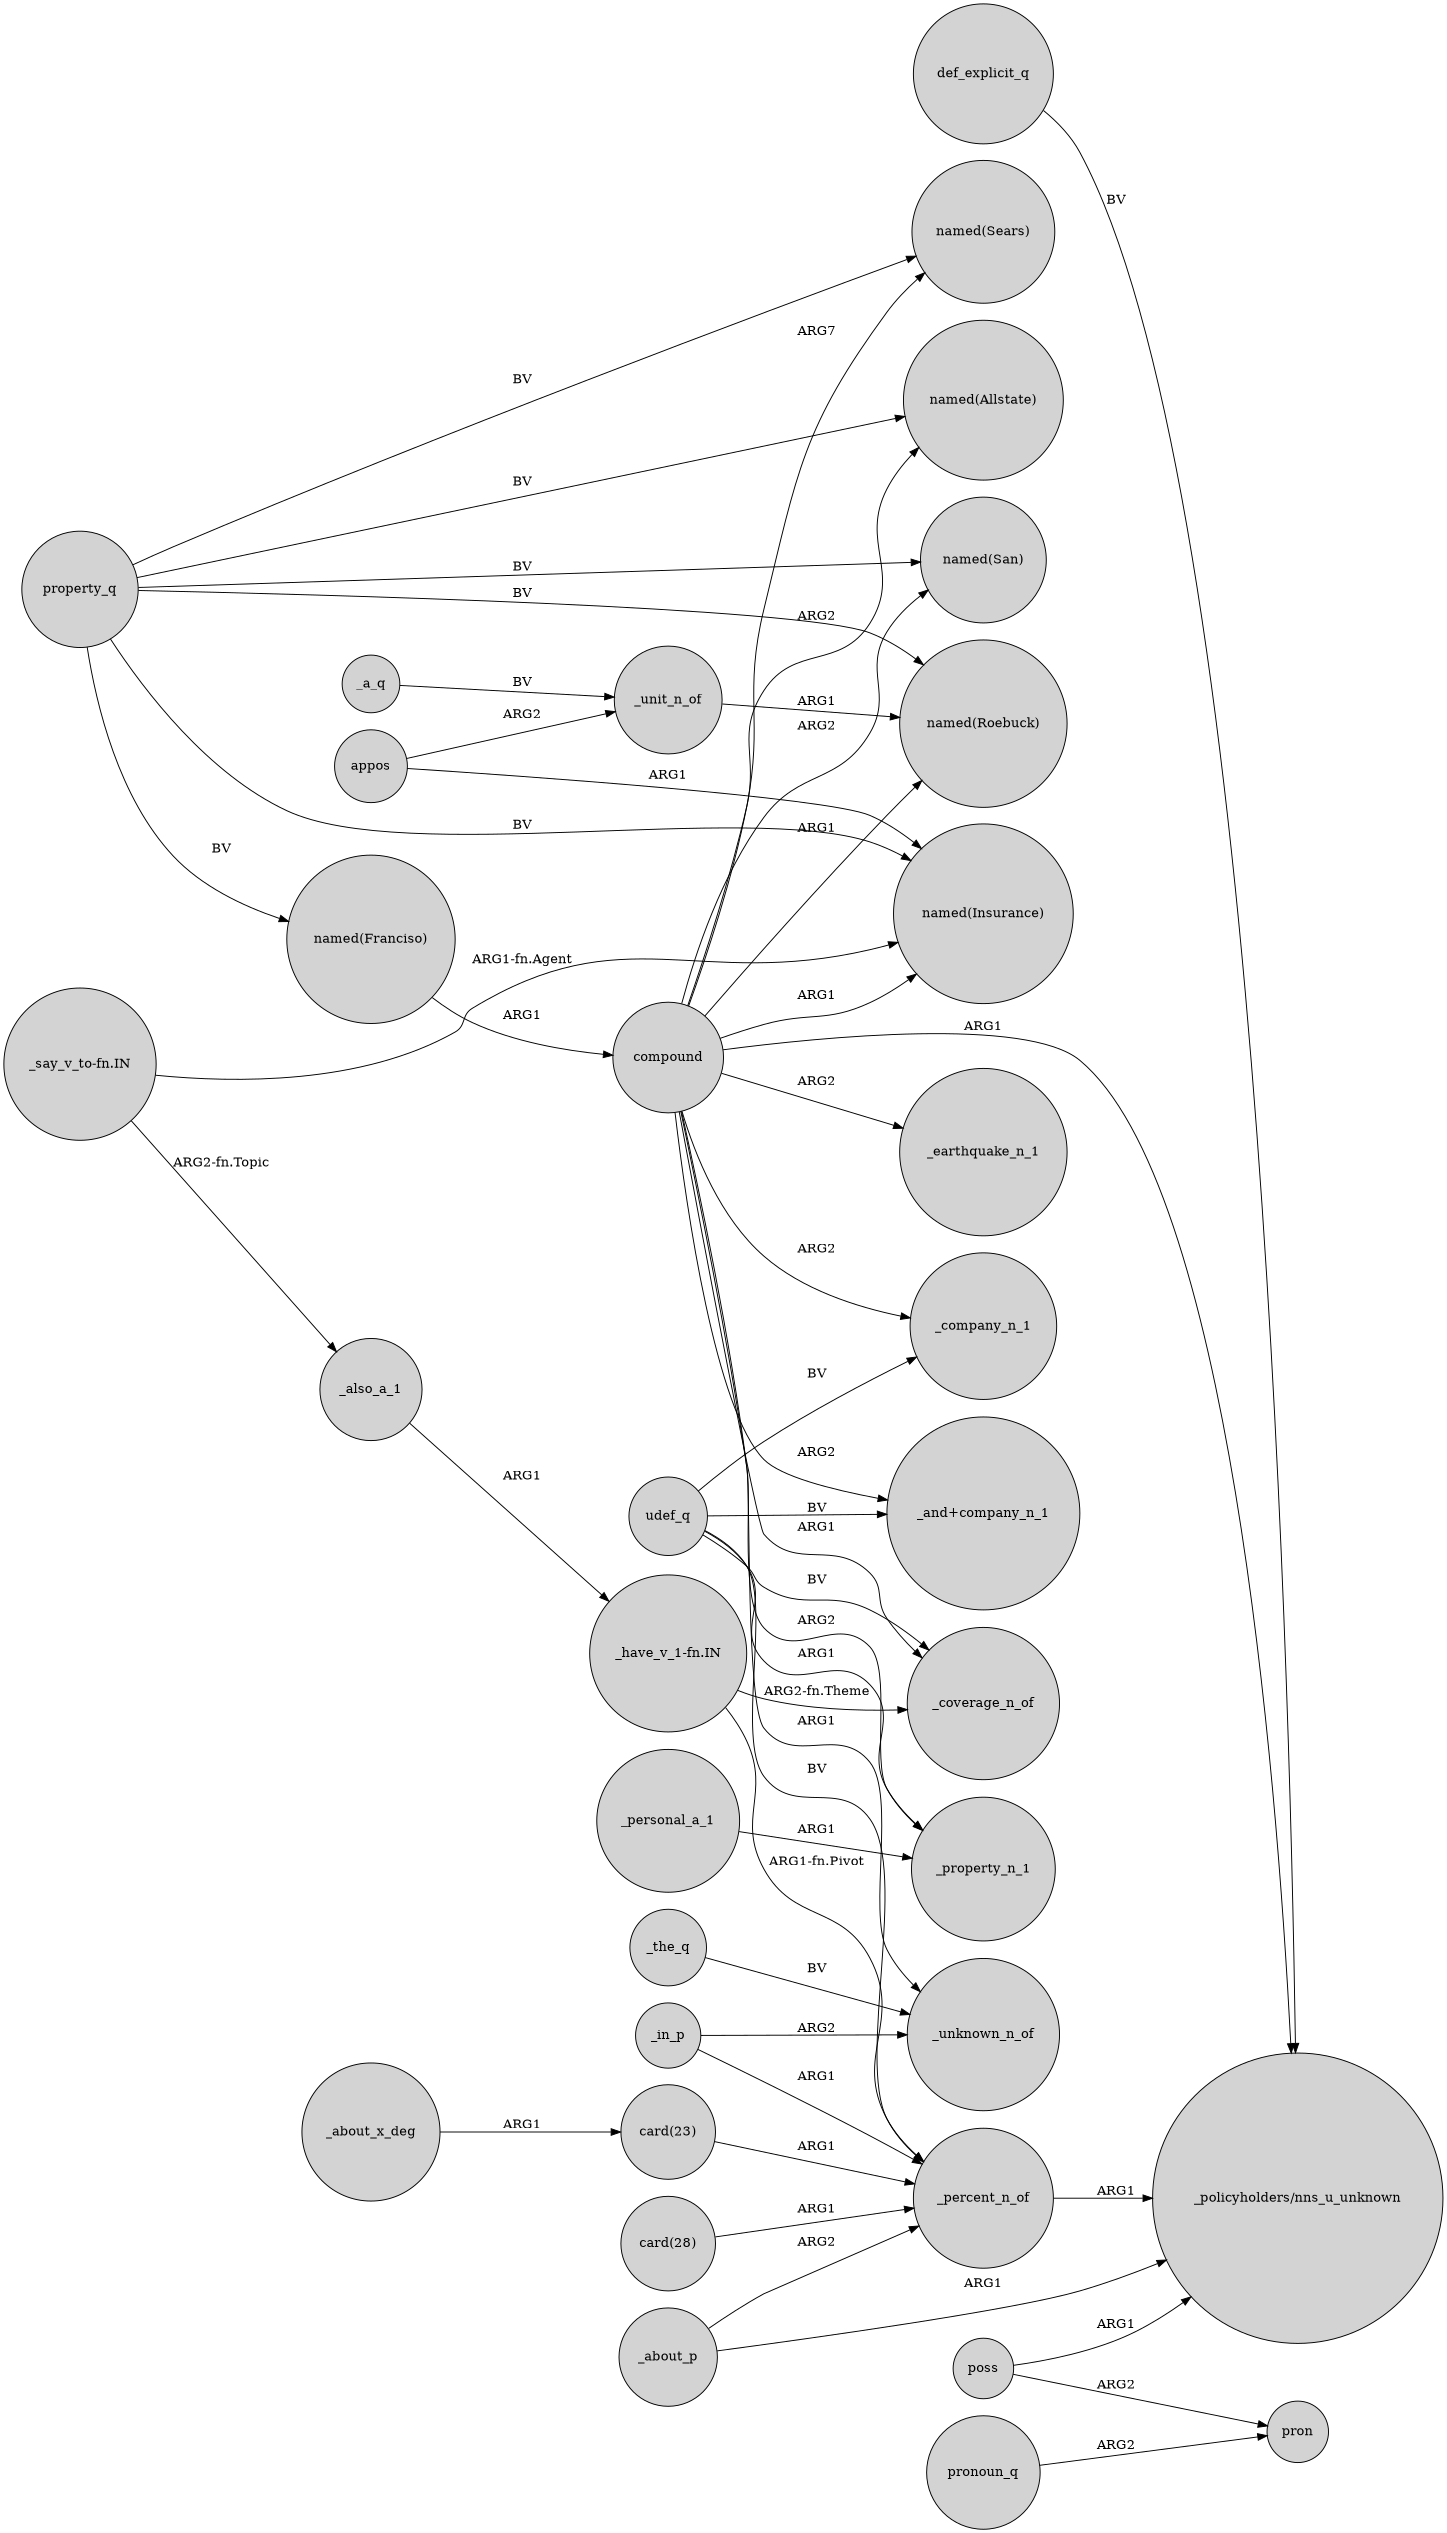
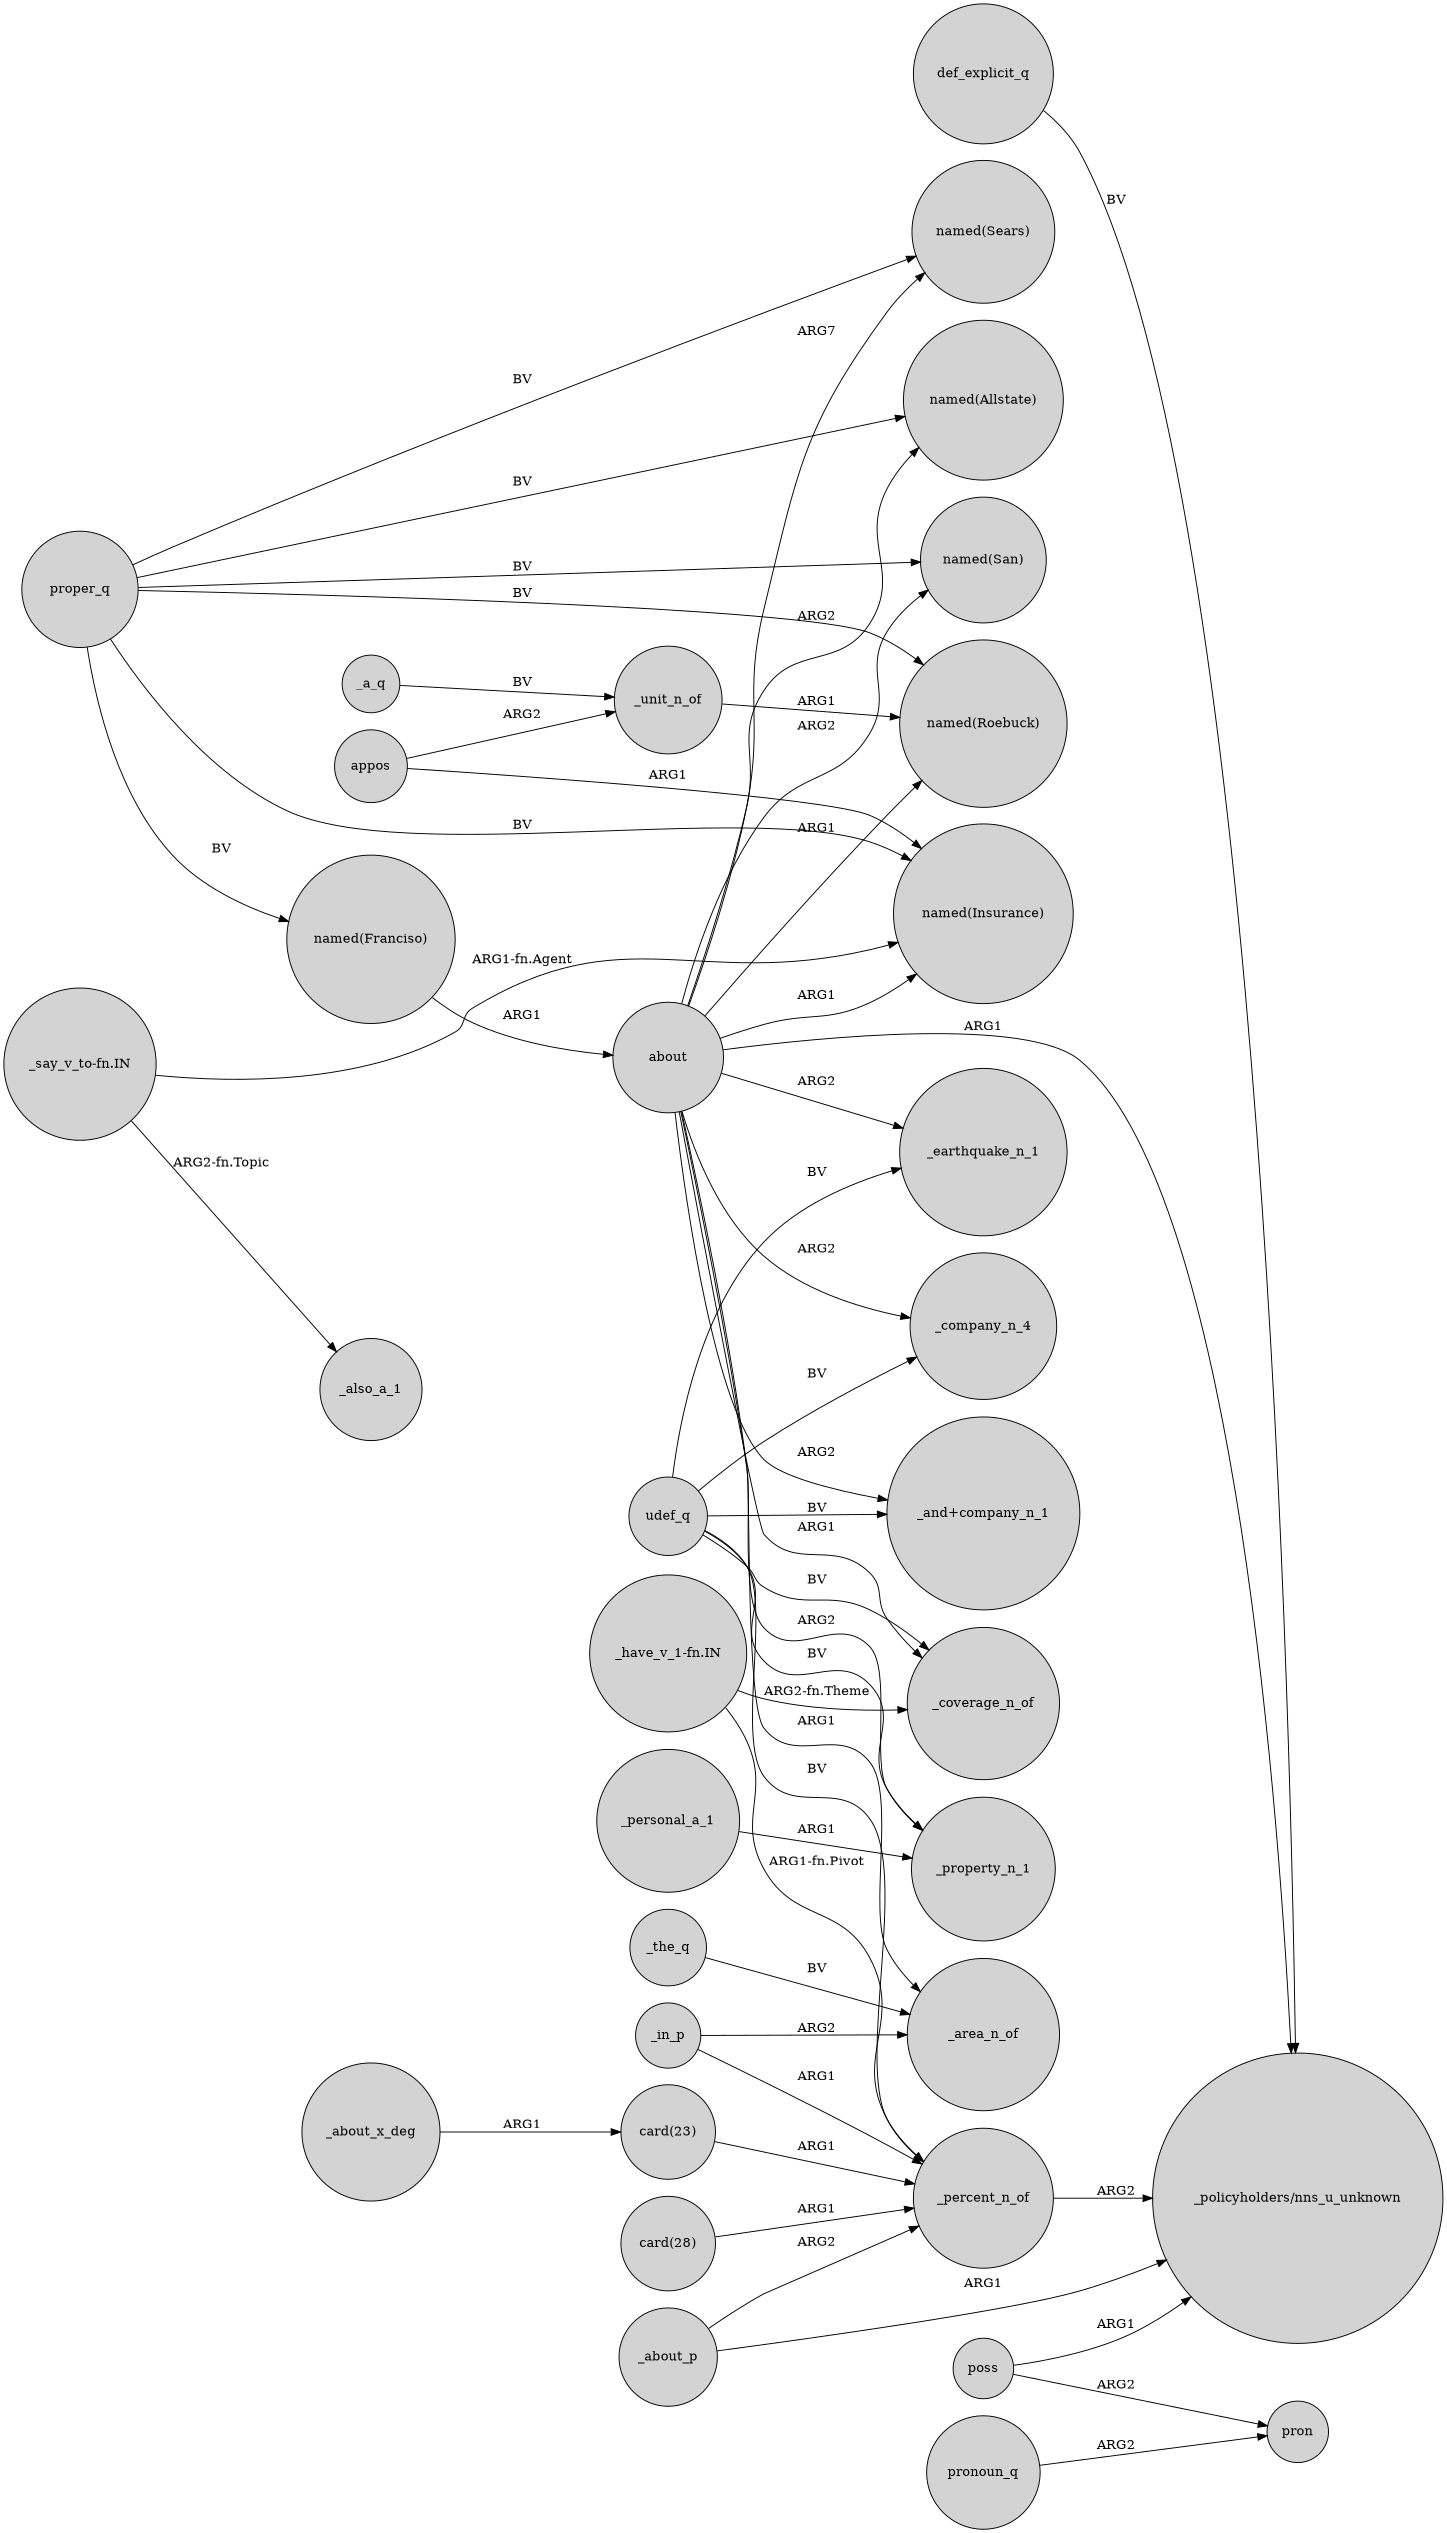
node "property_q": label "property_q" -> "proper_q"
node "compound": label "compound" -> "about"
edge "udef_q" -> "_earthquake_n_1": added, label "BV"
node "_company_n_1": label "_company_n_1" -> "_company_n_4"
edge "_also_a_1" -> "_have_v_1-fn.IN": removed, label "ARG1"
edge "udef_q" -> "_property_n_1": label "ARG1" -> "BV"
node "_unknown_n_of": label "_unknown_n_of" -> "_area_n_of"
edge "_percent_n_of" -> "_policyholders/nns_u_unknown": label "ARG1" -> "ARG2"
